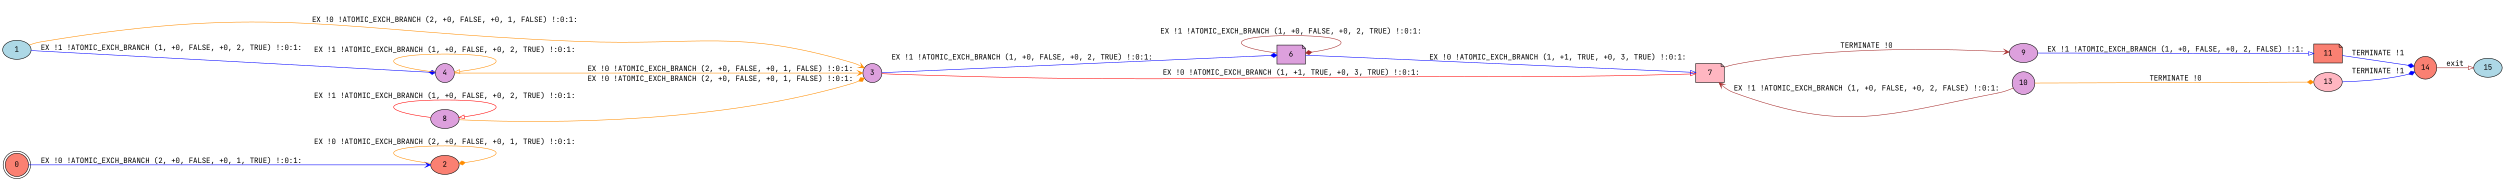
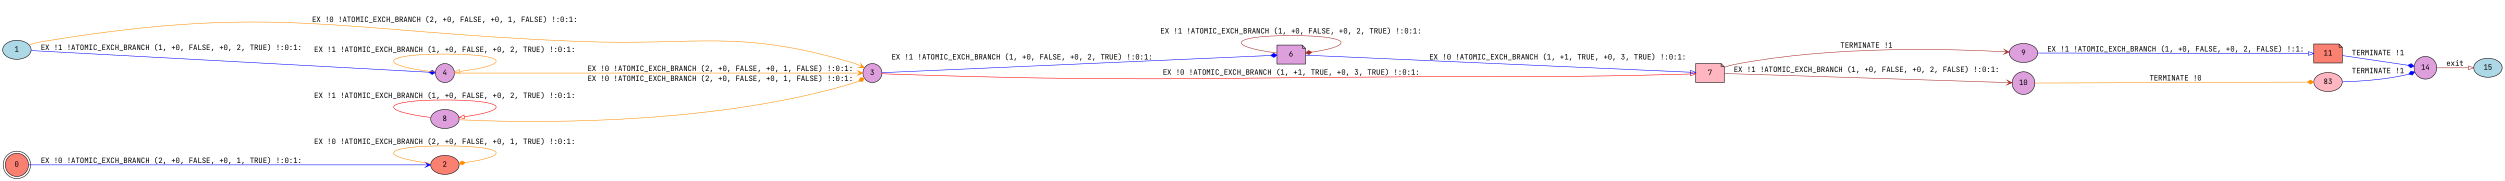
edge "7" -> "9": label "TERMINATE !0" -> "TERMINATE !1"
node "14": fillcolor salmon -> plum
node "13": label "13" -> "83"
edge "10" -> "7": reversed
